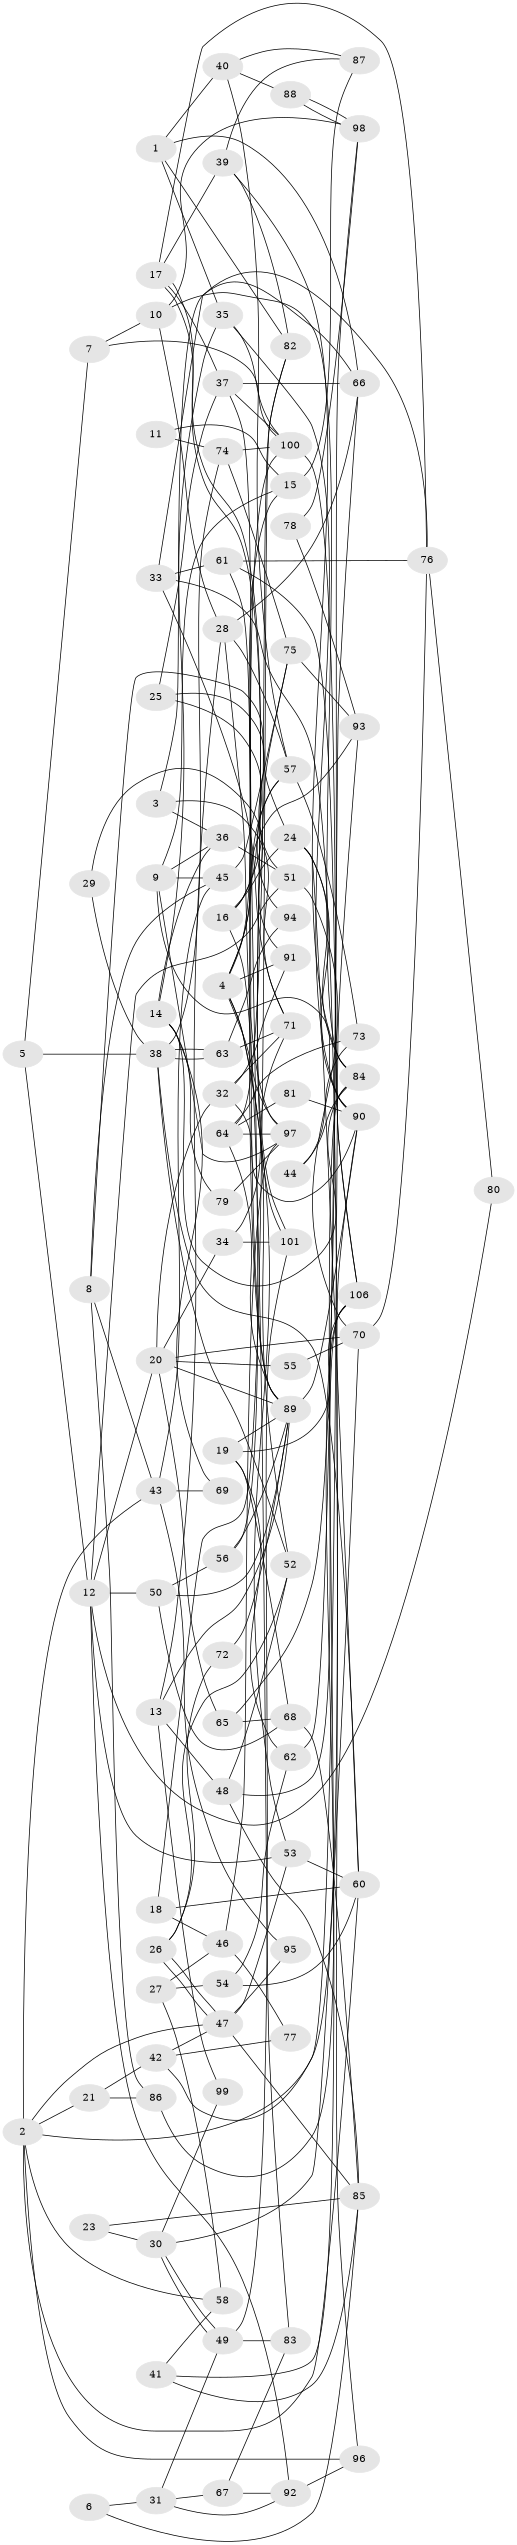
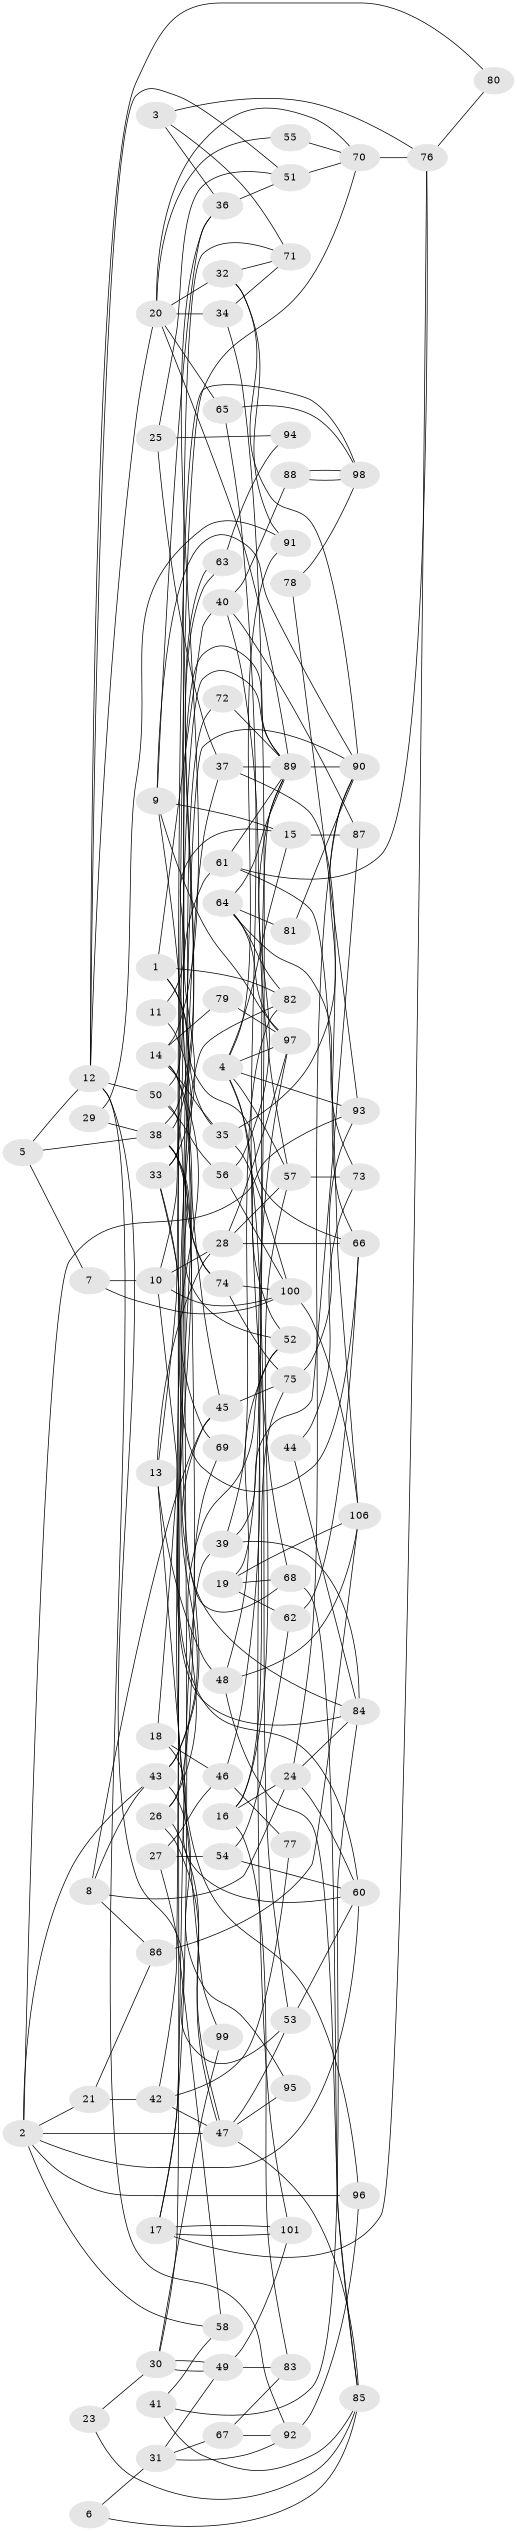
edge "37" -- "100": now "10" -- "100"
edge "71" -- "63": removed
